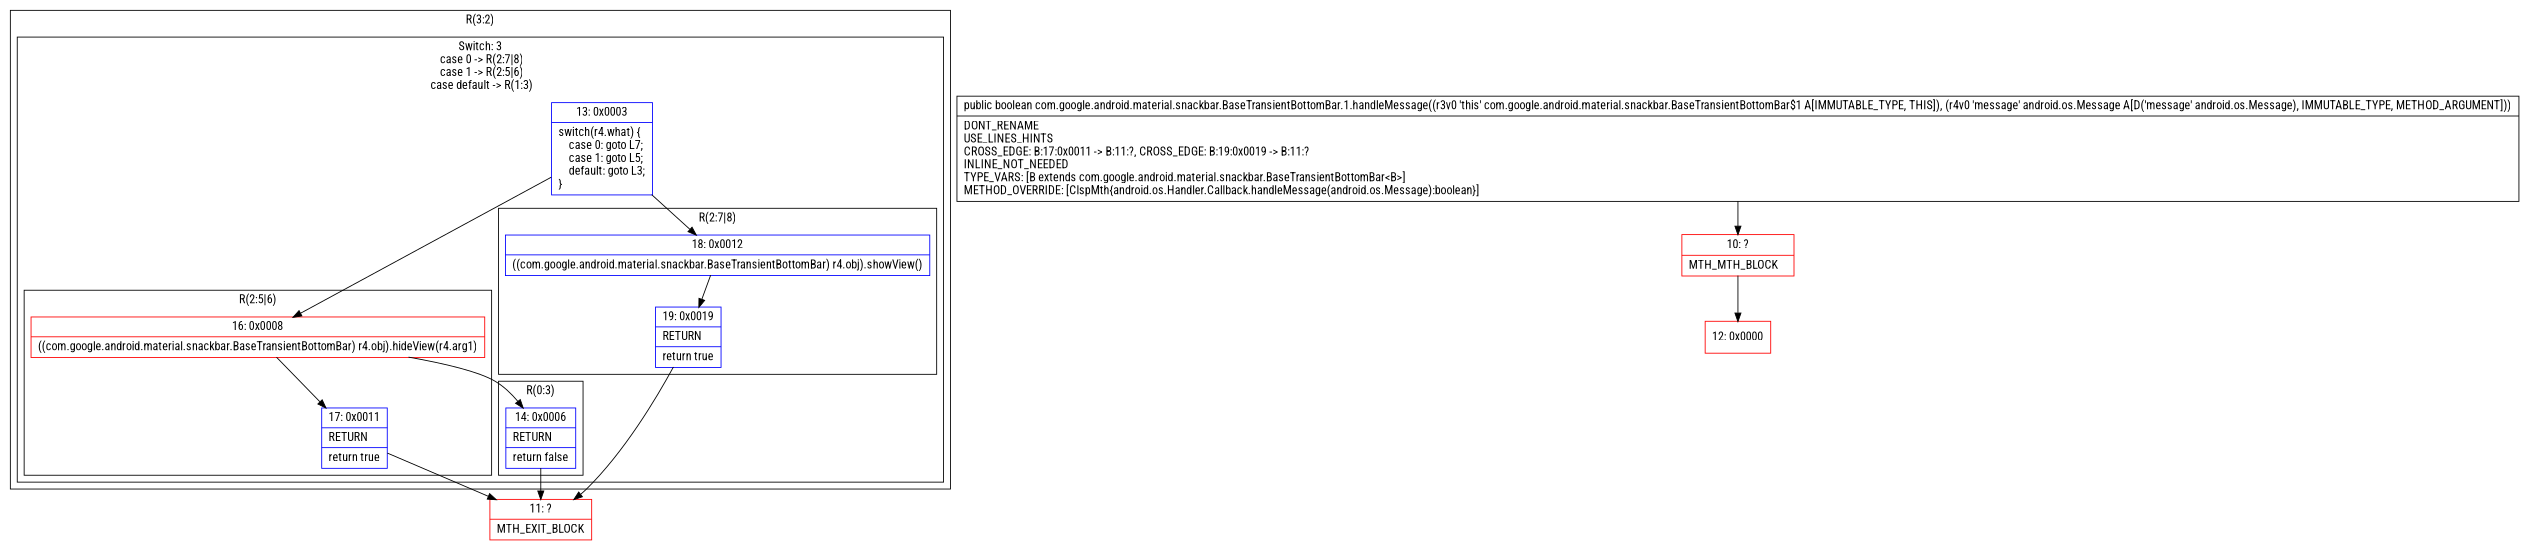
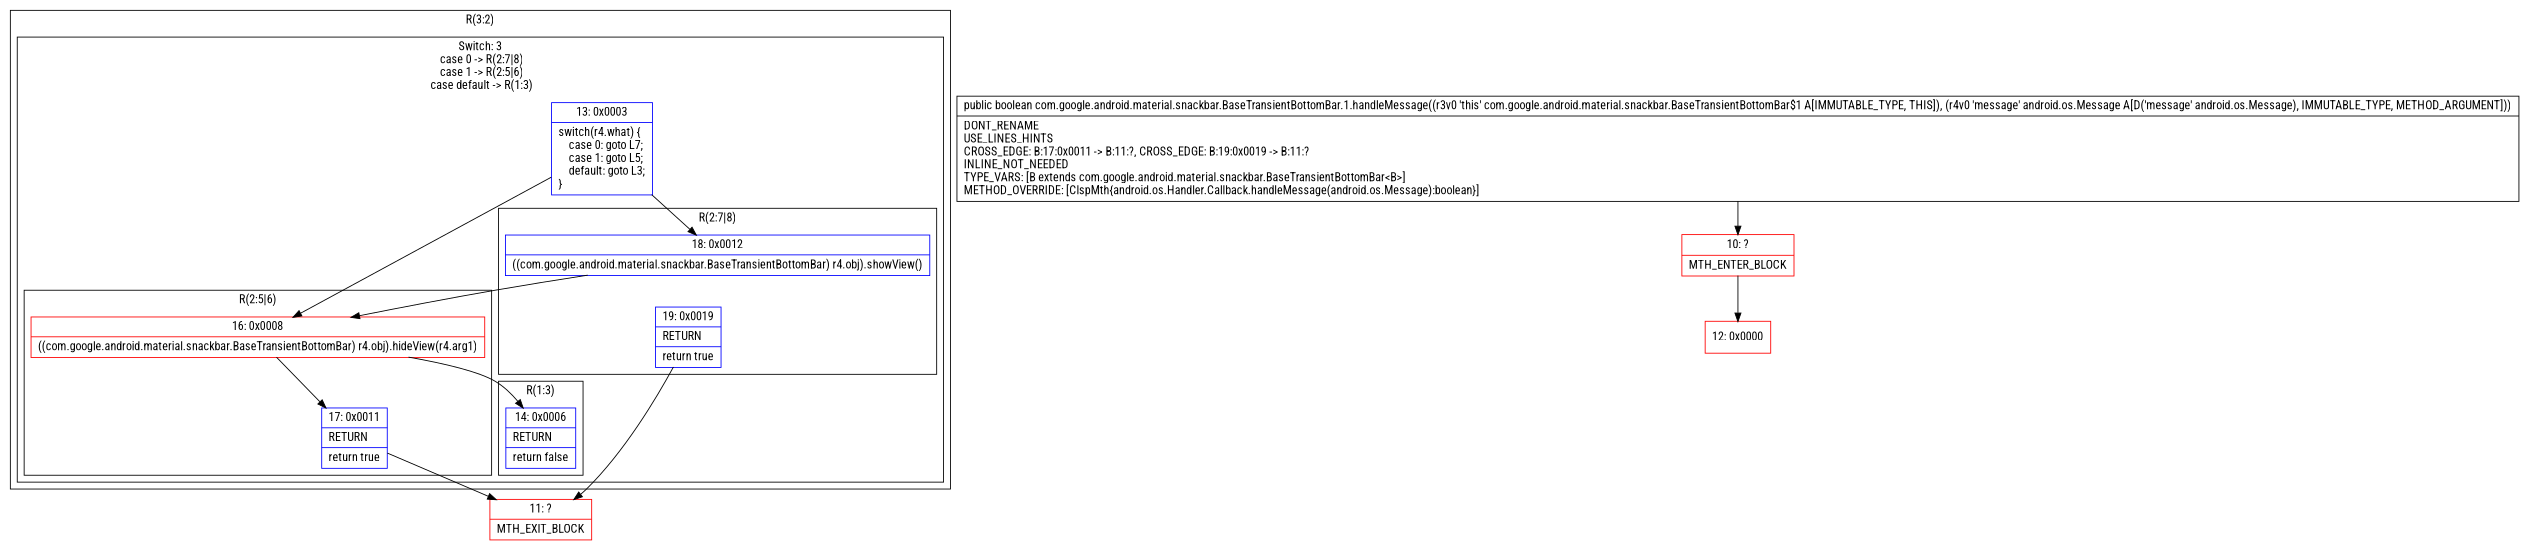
node "10: ?": text "MTH_MTH_BLOCK" -> "MTH_ENTER_BLOCK"
edge "18: 0x0012" -> "19: 0x0019": now "18: 0x0012" -> "16: 0x0008"
cluster "R(0:3)": label "R(0:3)" -> "R(1:3)"
edge "14: 0x0006" -> "11: ?": removed
